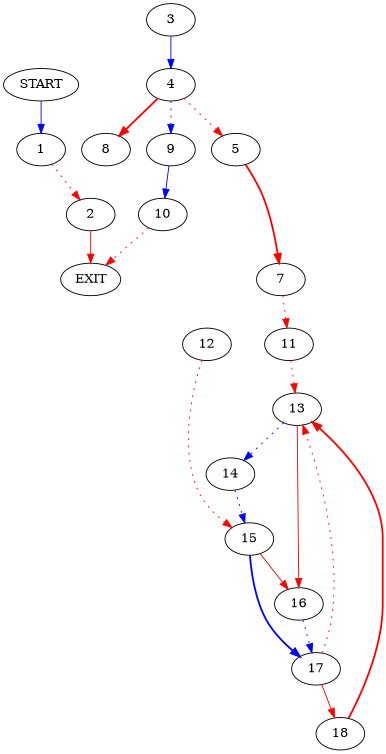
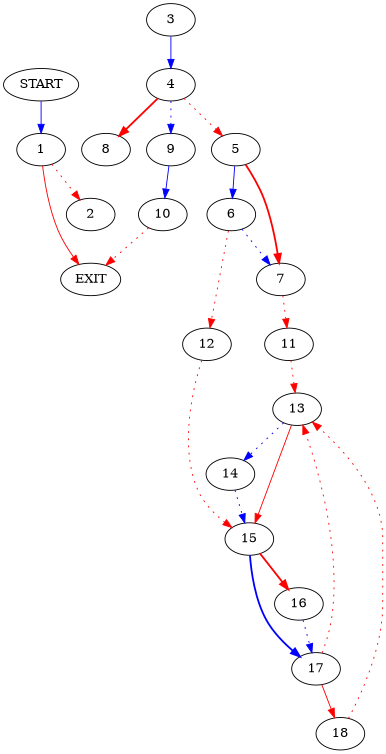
node "6": added
edge "2" -> "EXIT": now "1" -> "EXIT"
edge "13" -> "16": now "13" -> "15"
edge "18" -> "13": style bold -> dotted
edge "15" -> "16": style solid -> bold
